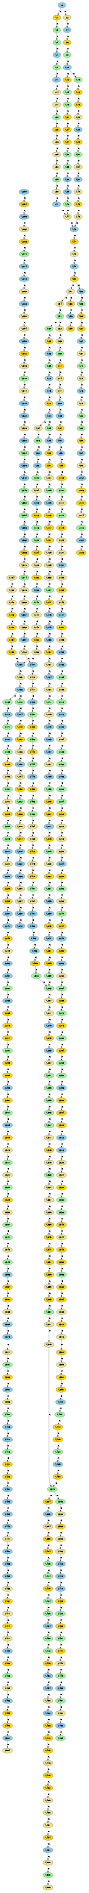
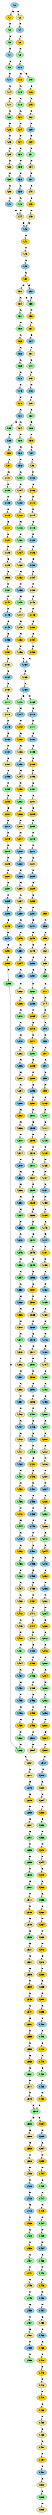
edge "S51" -> "S53": now "S51" -> "S55"
edge "S57" -> "S62": now "S59" -> "S62"
node "S130": added
node "S246": added
